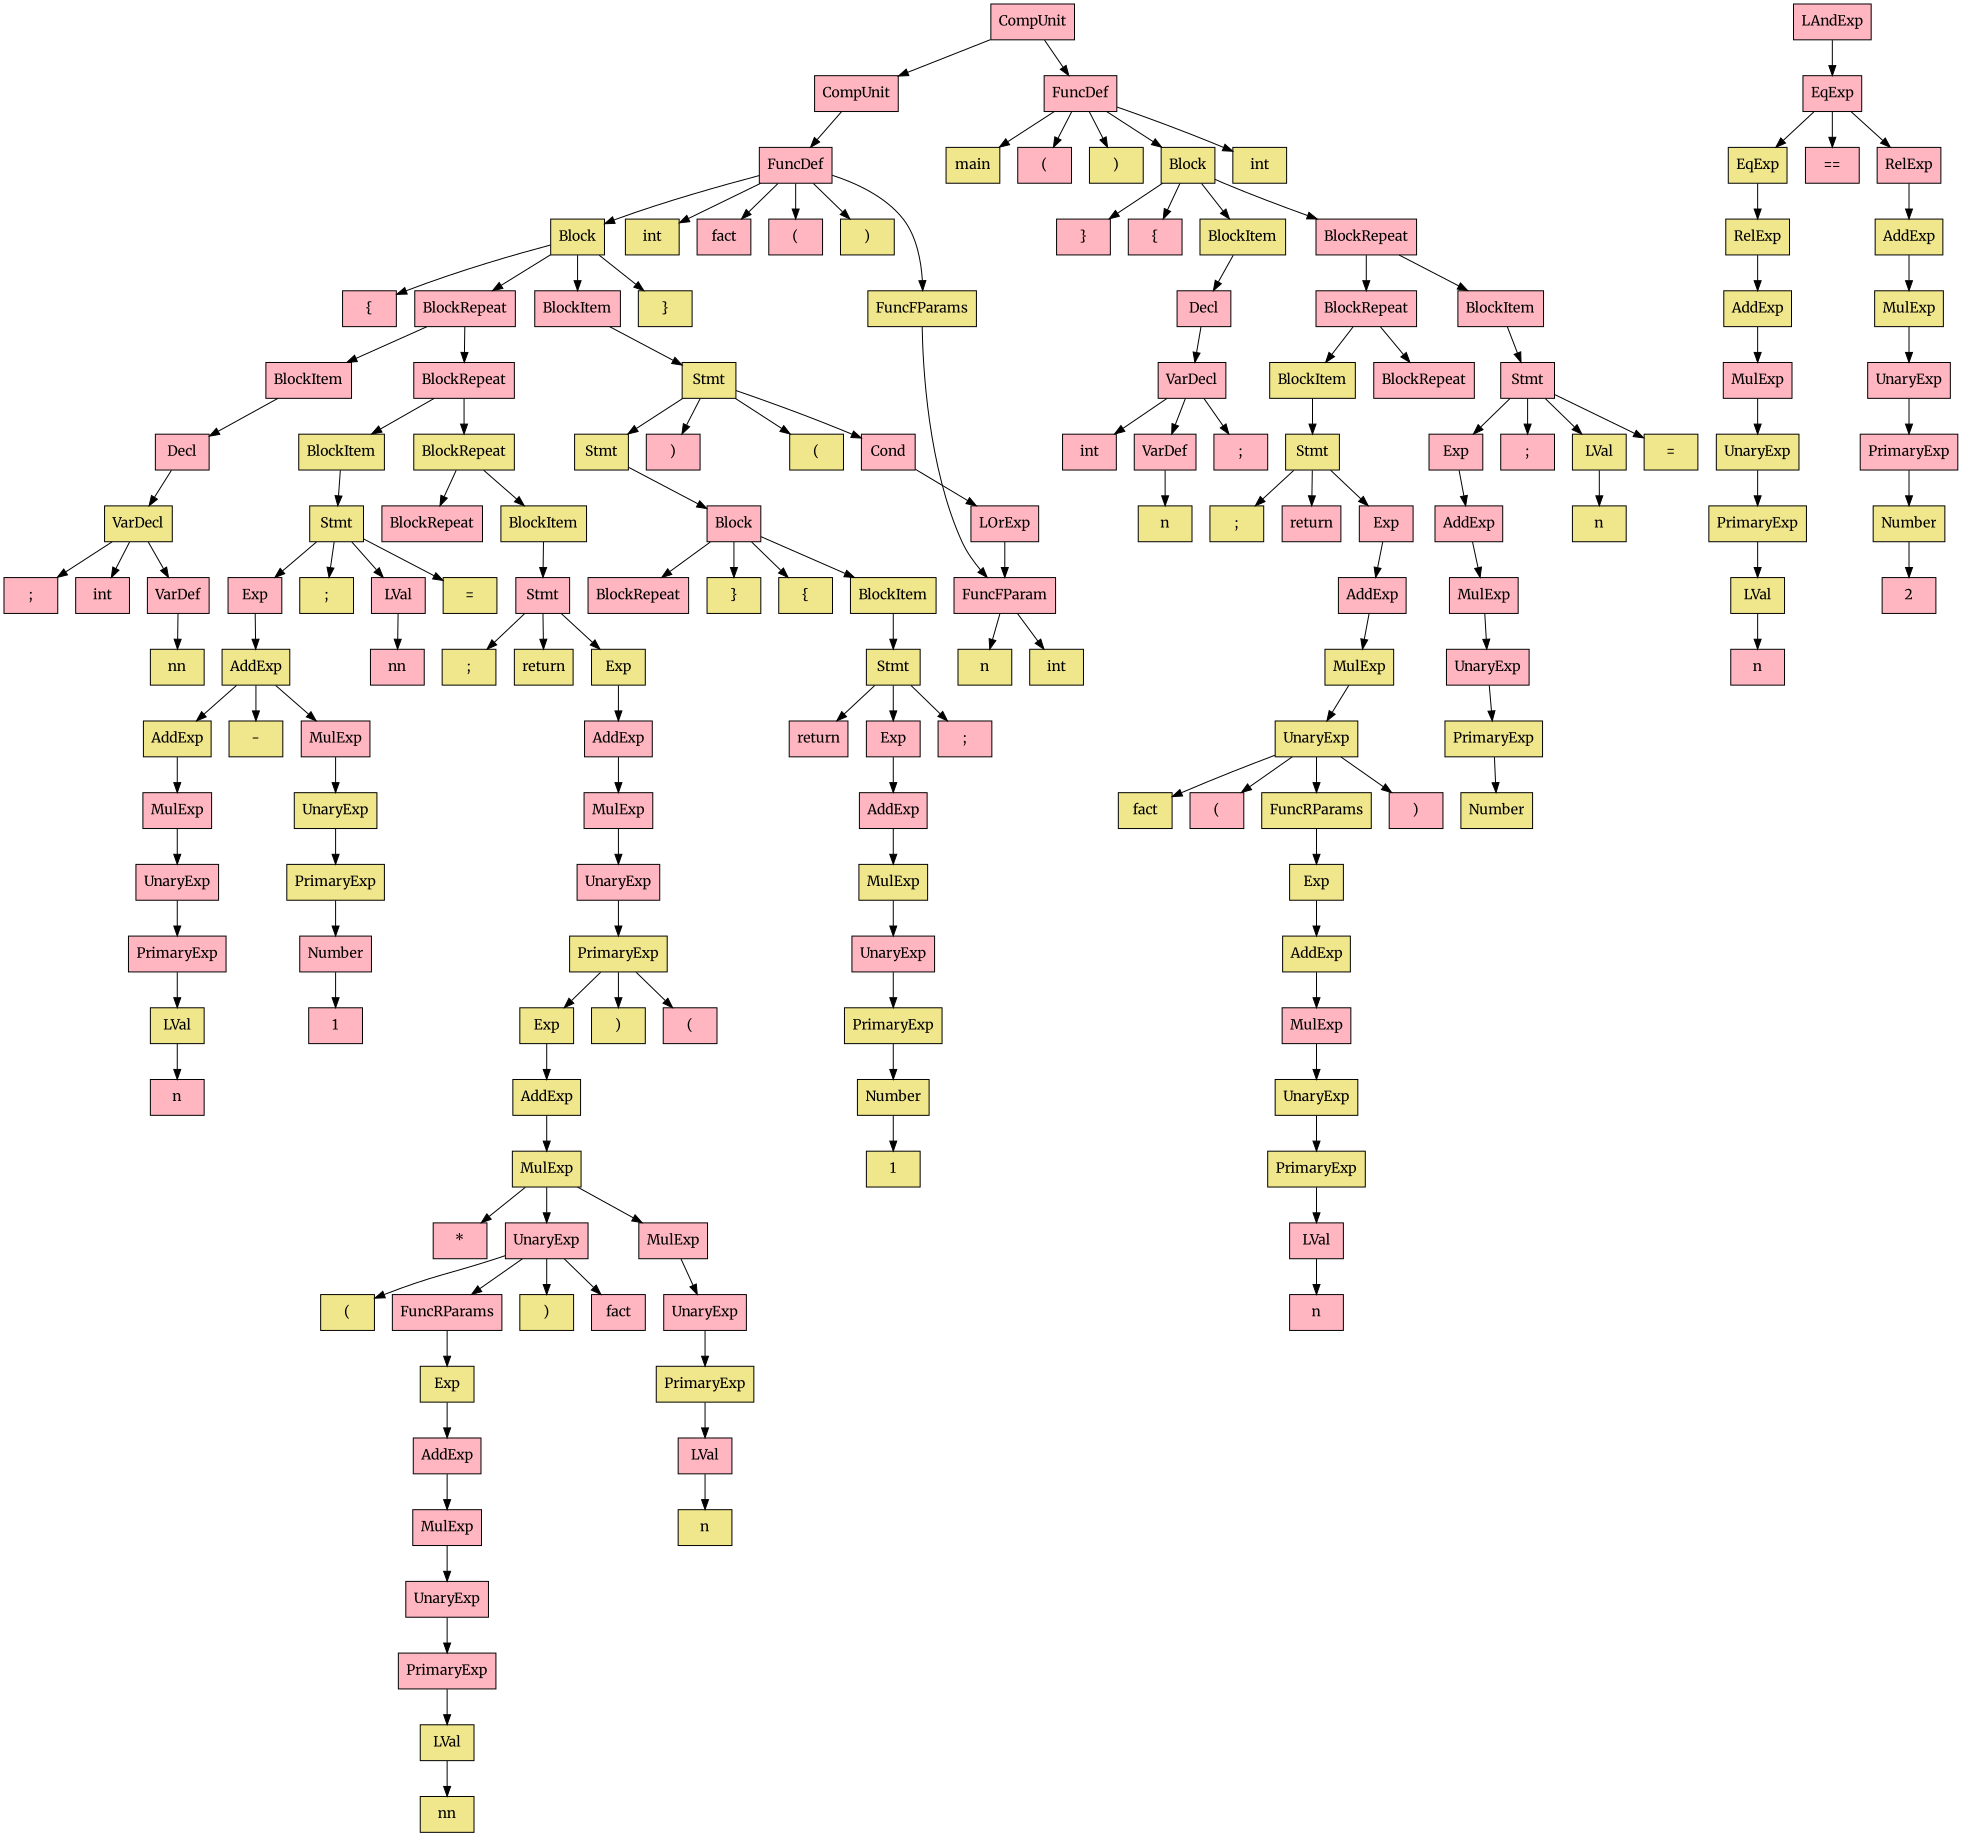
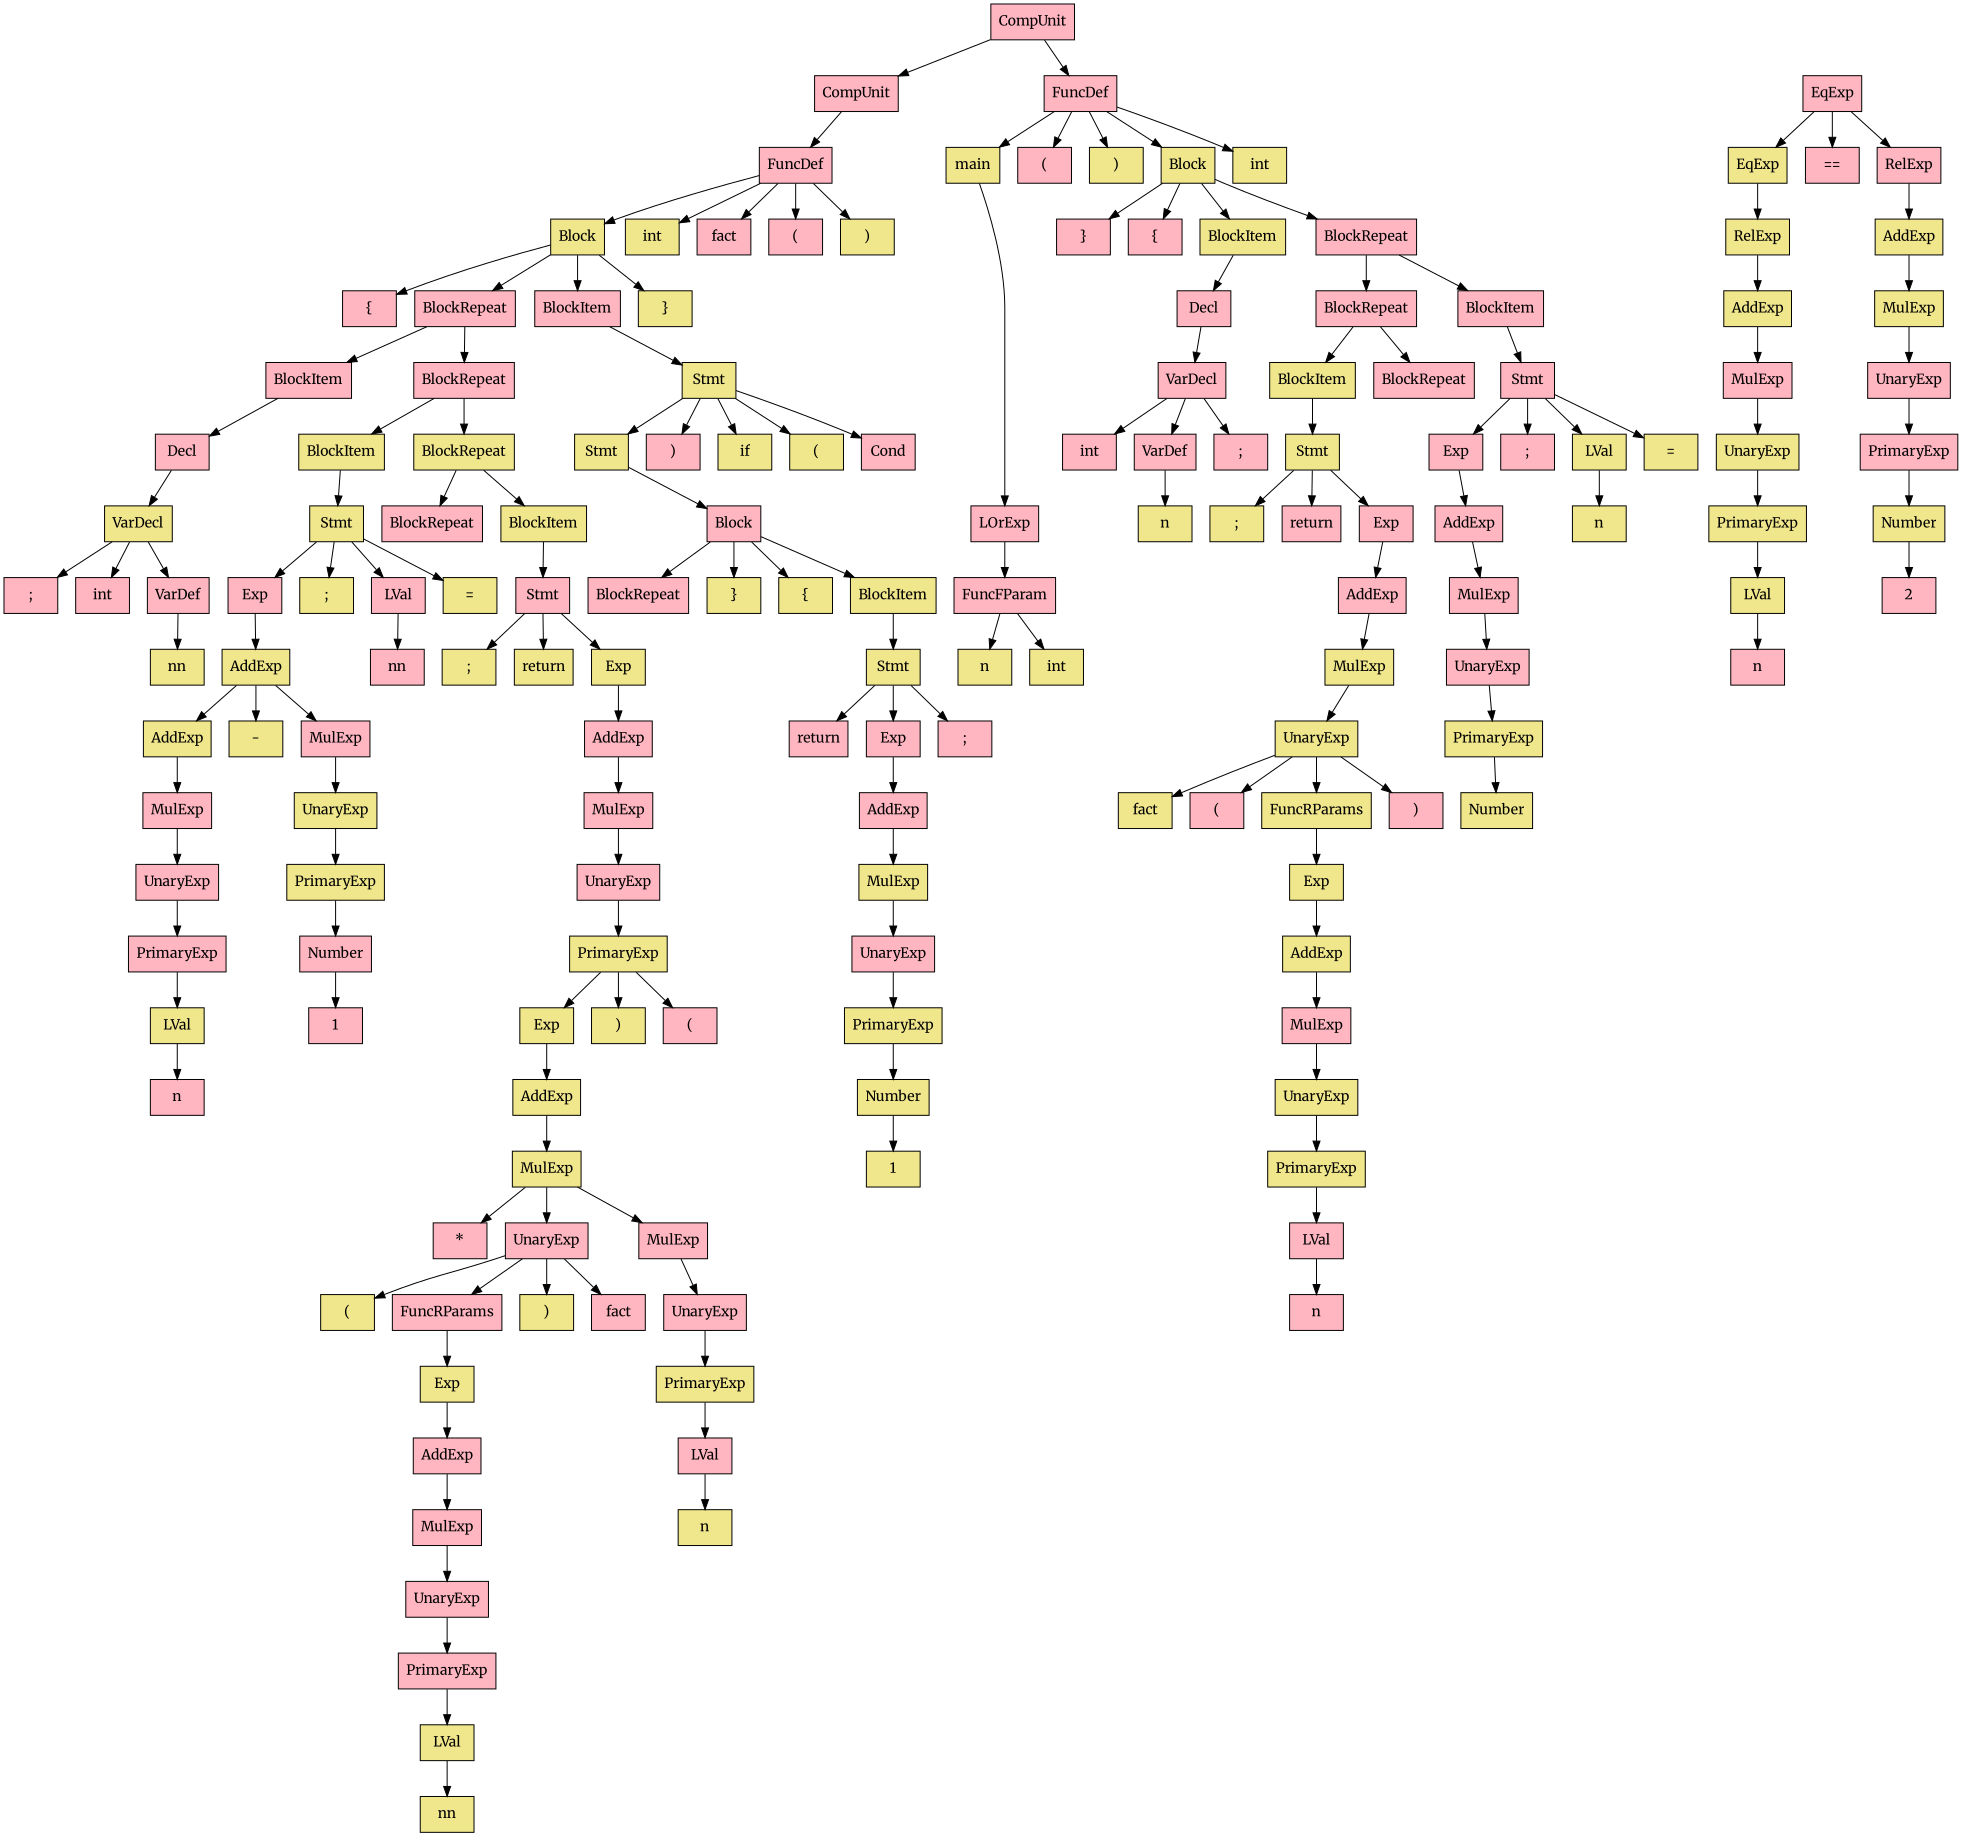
node "LAndExp": removed
node "FuncFParams": removed
node "if": added
edge "Cond" -> "LOrExp": now "main" -> "LOrExp"
